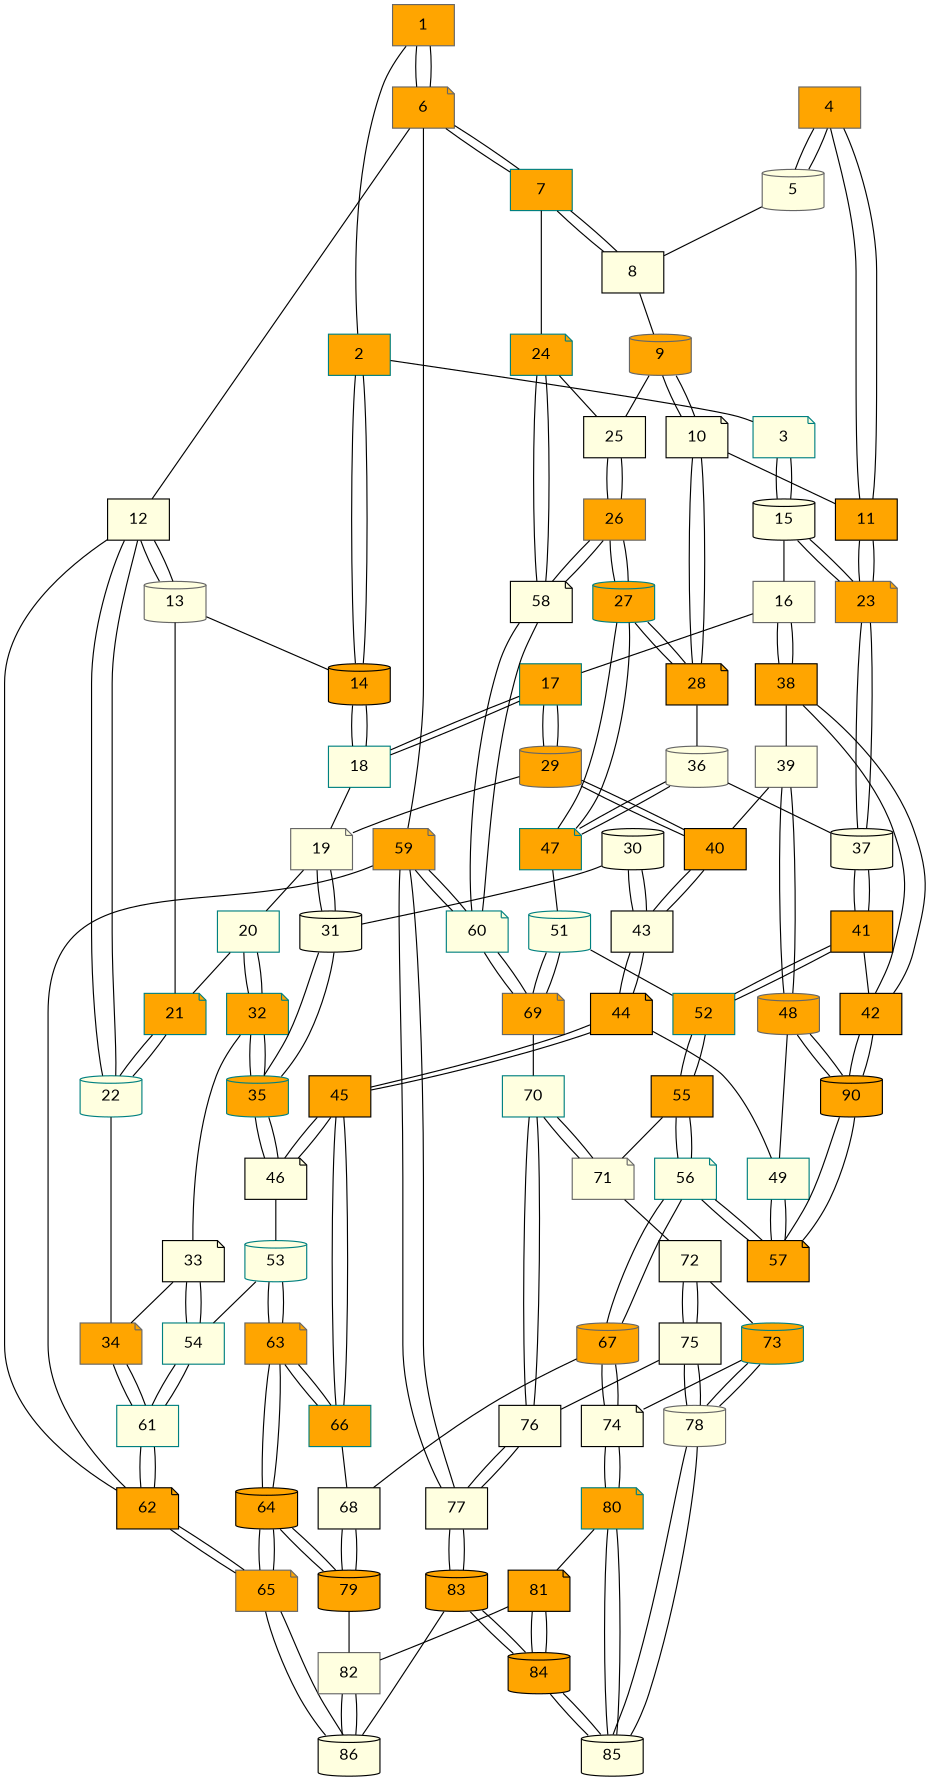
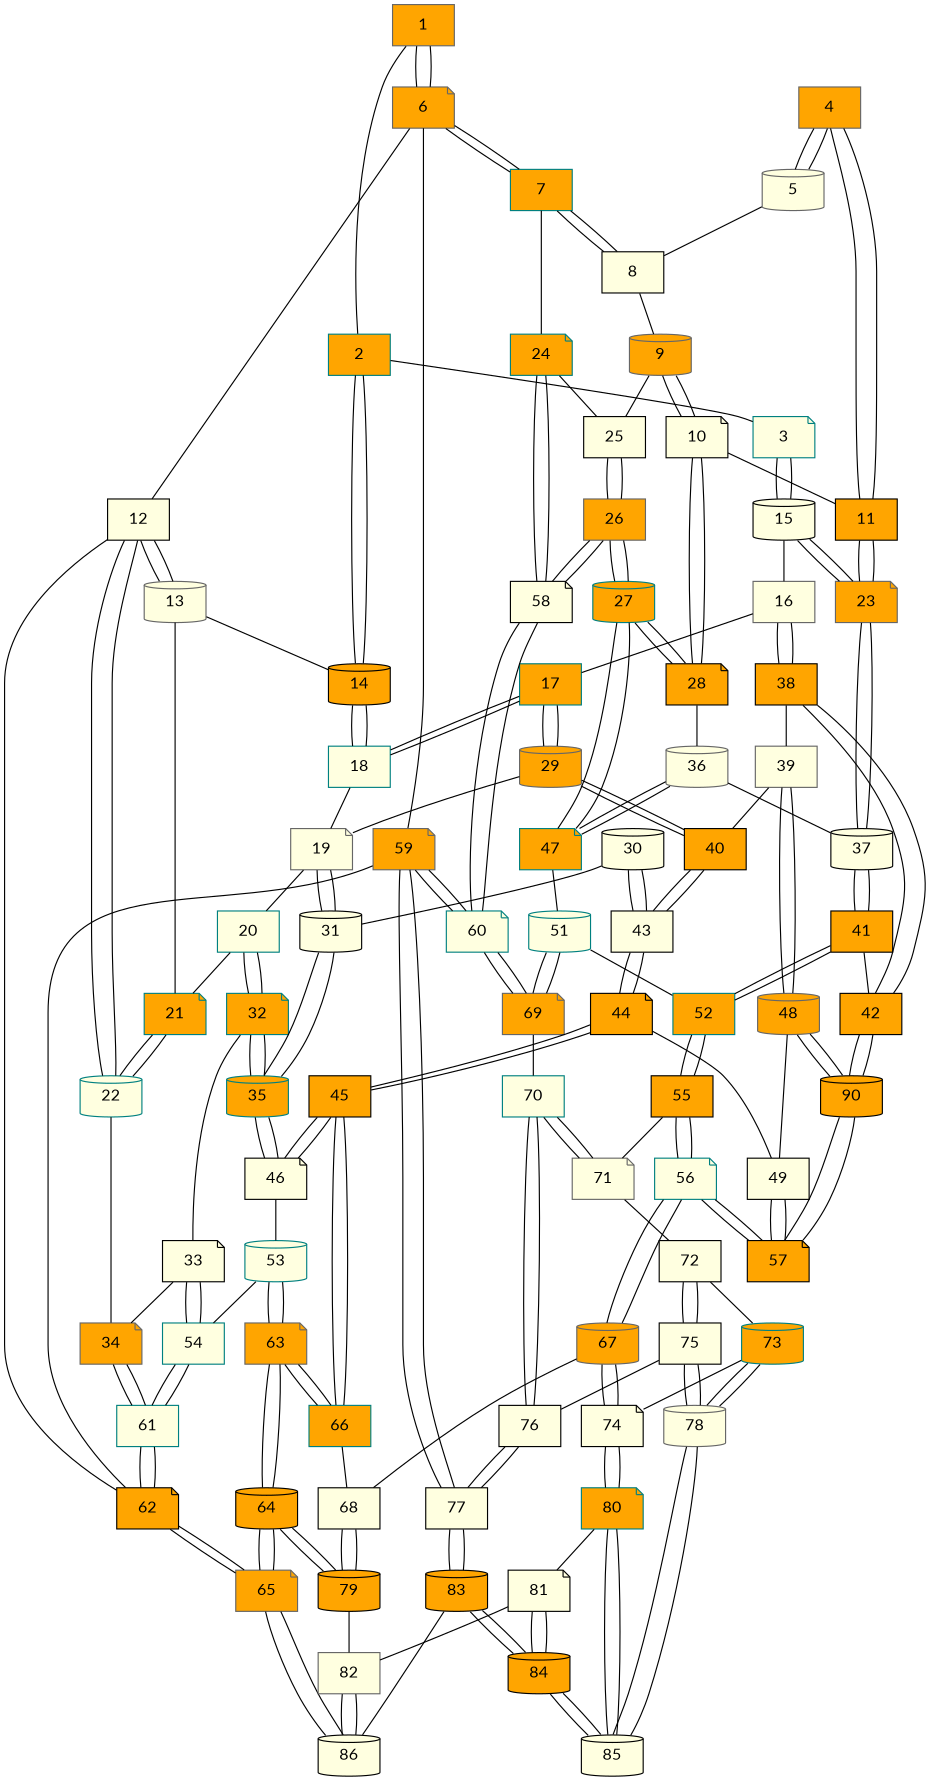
node "49": color teal -> black
node "81": fillcolor orange -> lightyellow
